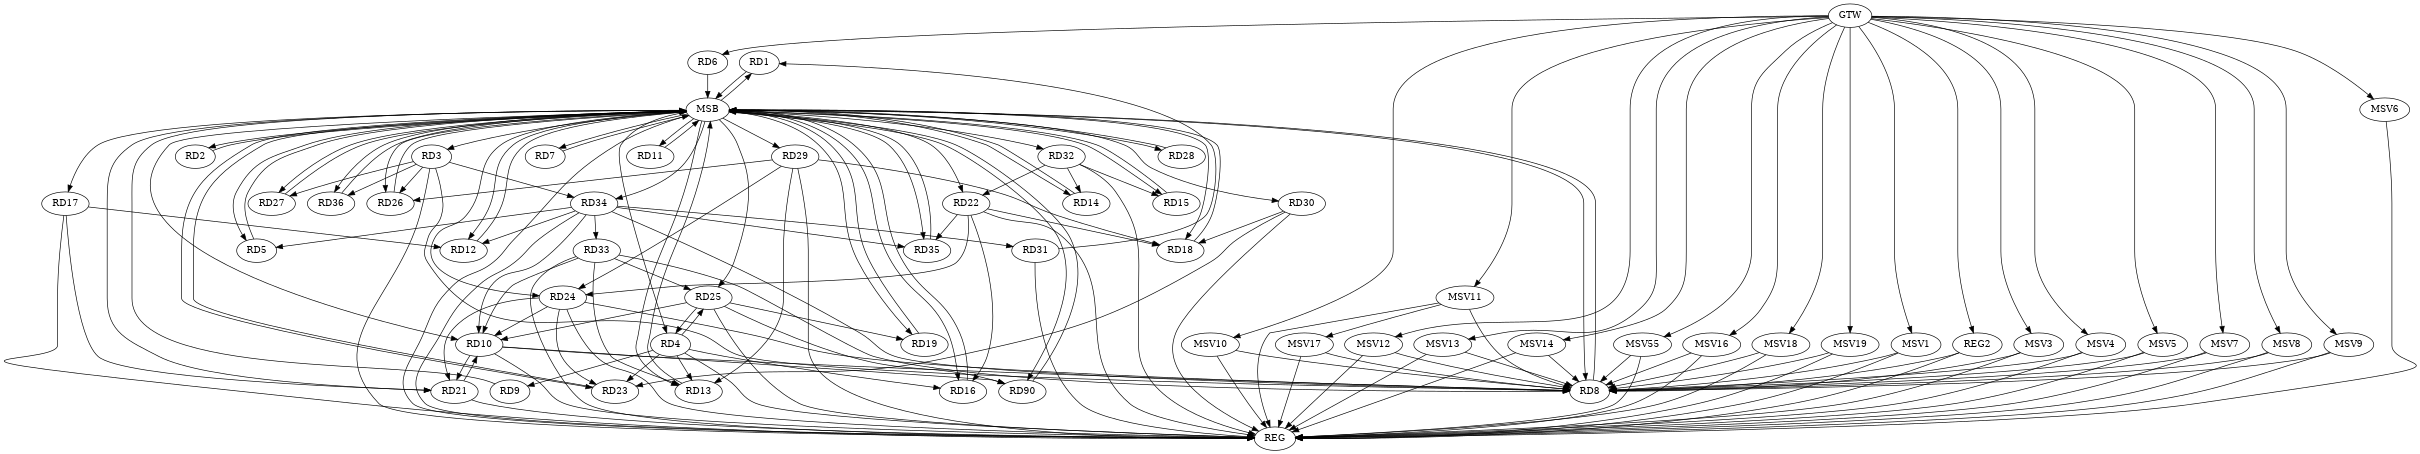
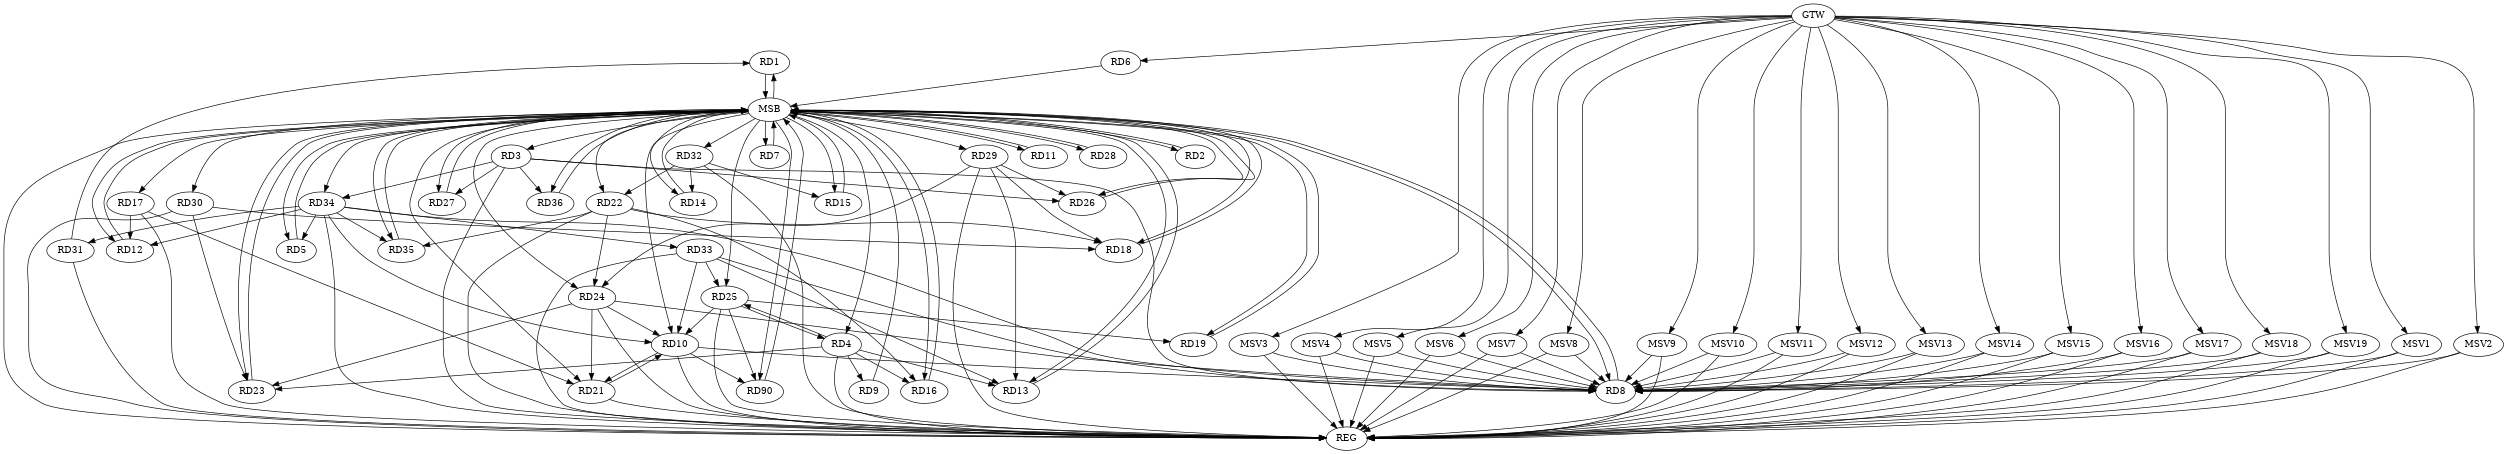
edge "MSV11" -> "MSV17": now "GTW" -> "MSV17"
node "MSV55": label "MSV55" -> "MSV15"
node "REG2": label "REG2" -> "MSV2"
edge "MSV6" -> "RD8": added
